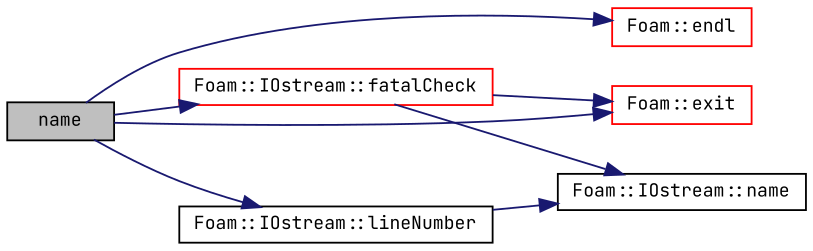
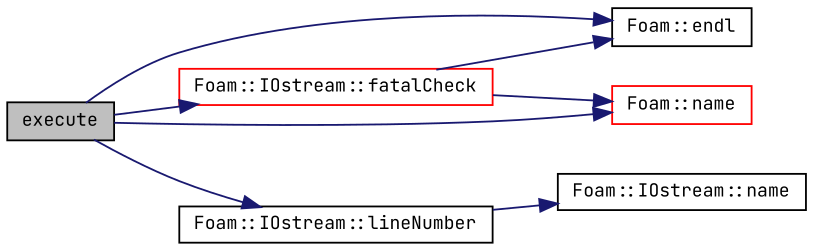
node "Foam::endl": color red -> black
node "Foam::exit": label "Foam::exit" -> "Foam::name"
node "name": label "name" -> "execute"
edge "Foam::IOstream::fatalCheck" -> "Foam::IOstream::name": now "Foam::IOstream::fatalCheck" -> "Foam::endl"
